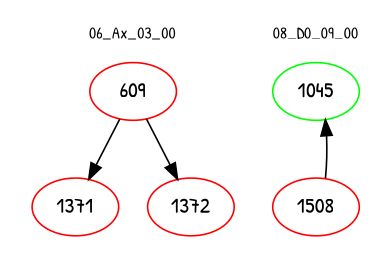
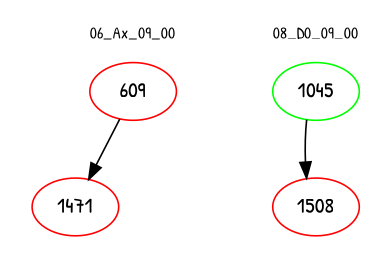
cluster "06_Ax_03_00": label "06_Ax_03_00" -> "06_Ax_09_00"
edge "1508" -> "1045": reversed
node "1371": label "1371" -> "1471"
node "1372": removed
